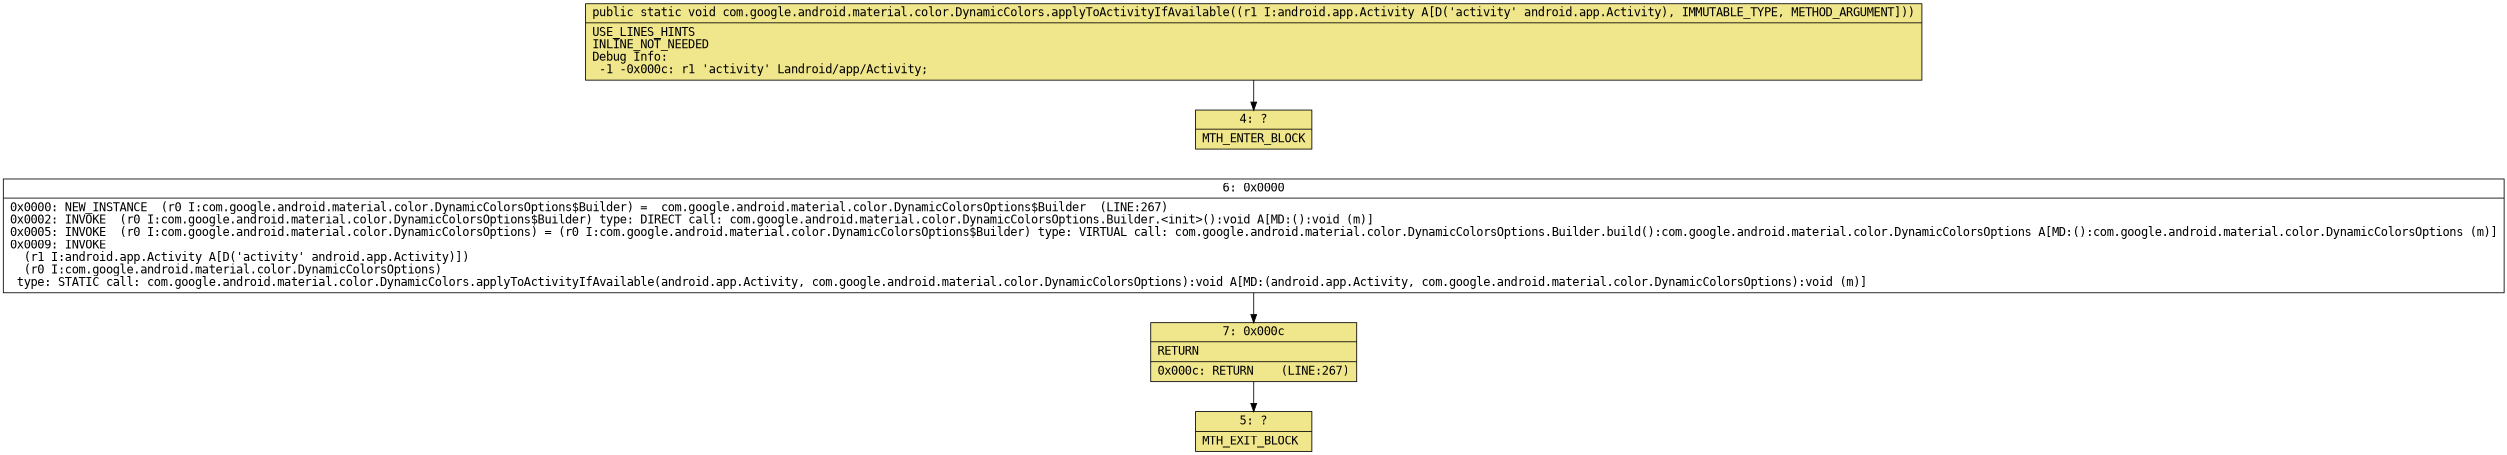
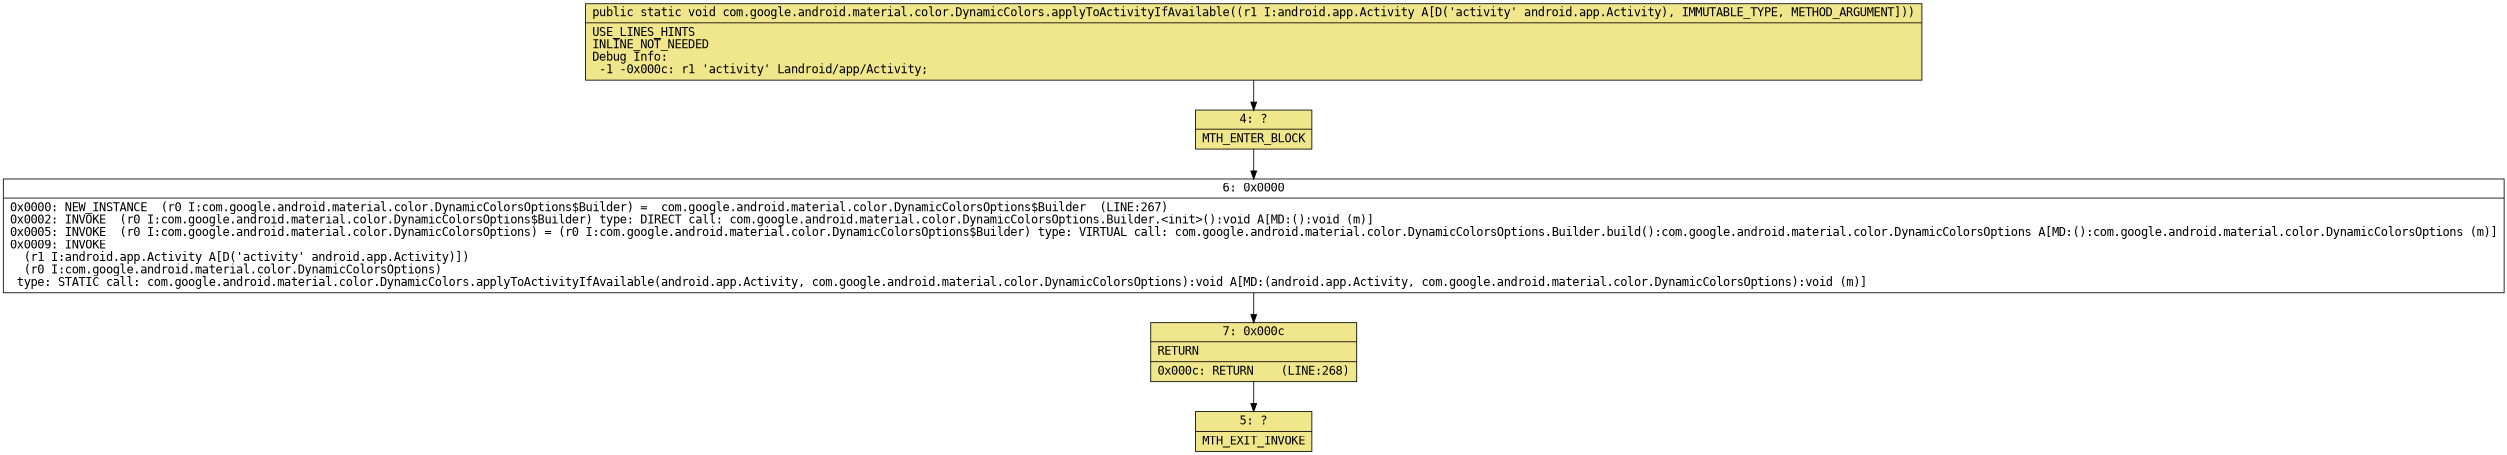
edge "4: ?" -> "6: 0x0000": added
node "7: 0x000c": text "0x000c: RETURN    (LINE:267)" -> "0x000c: RETURN    (LINE:268)"
node "5: ?": text "MTH_EXIT_BLOCK" -> "MTH_EXIT_INVOKE"
